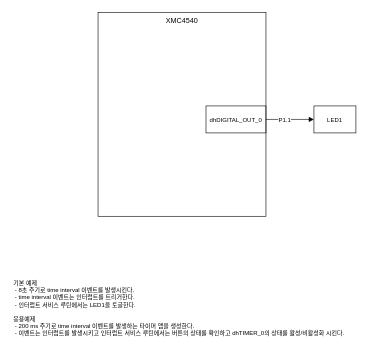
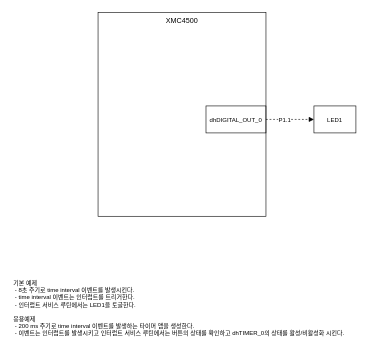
node "XMC4540": label "XMC4540" -> "XMC4500"
edge "dhDIGITAL_OUT_0" -> "LED1": style solid -> dashed
